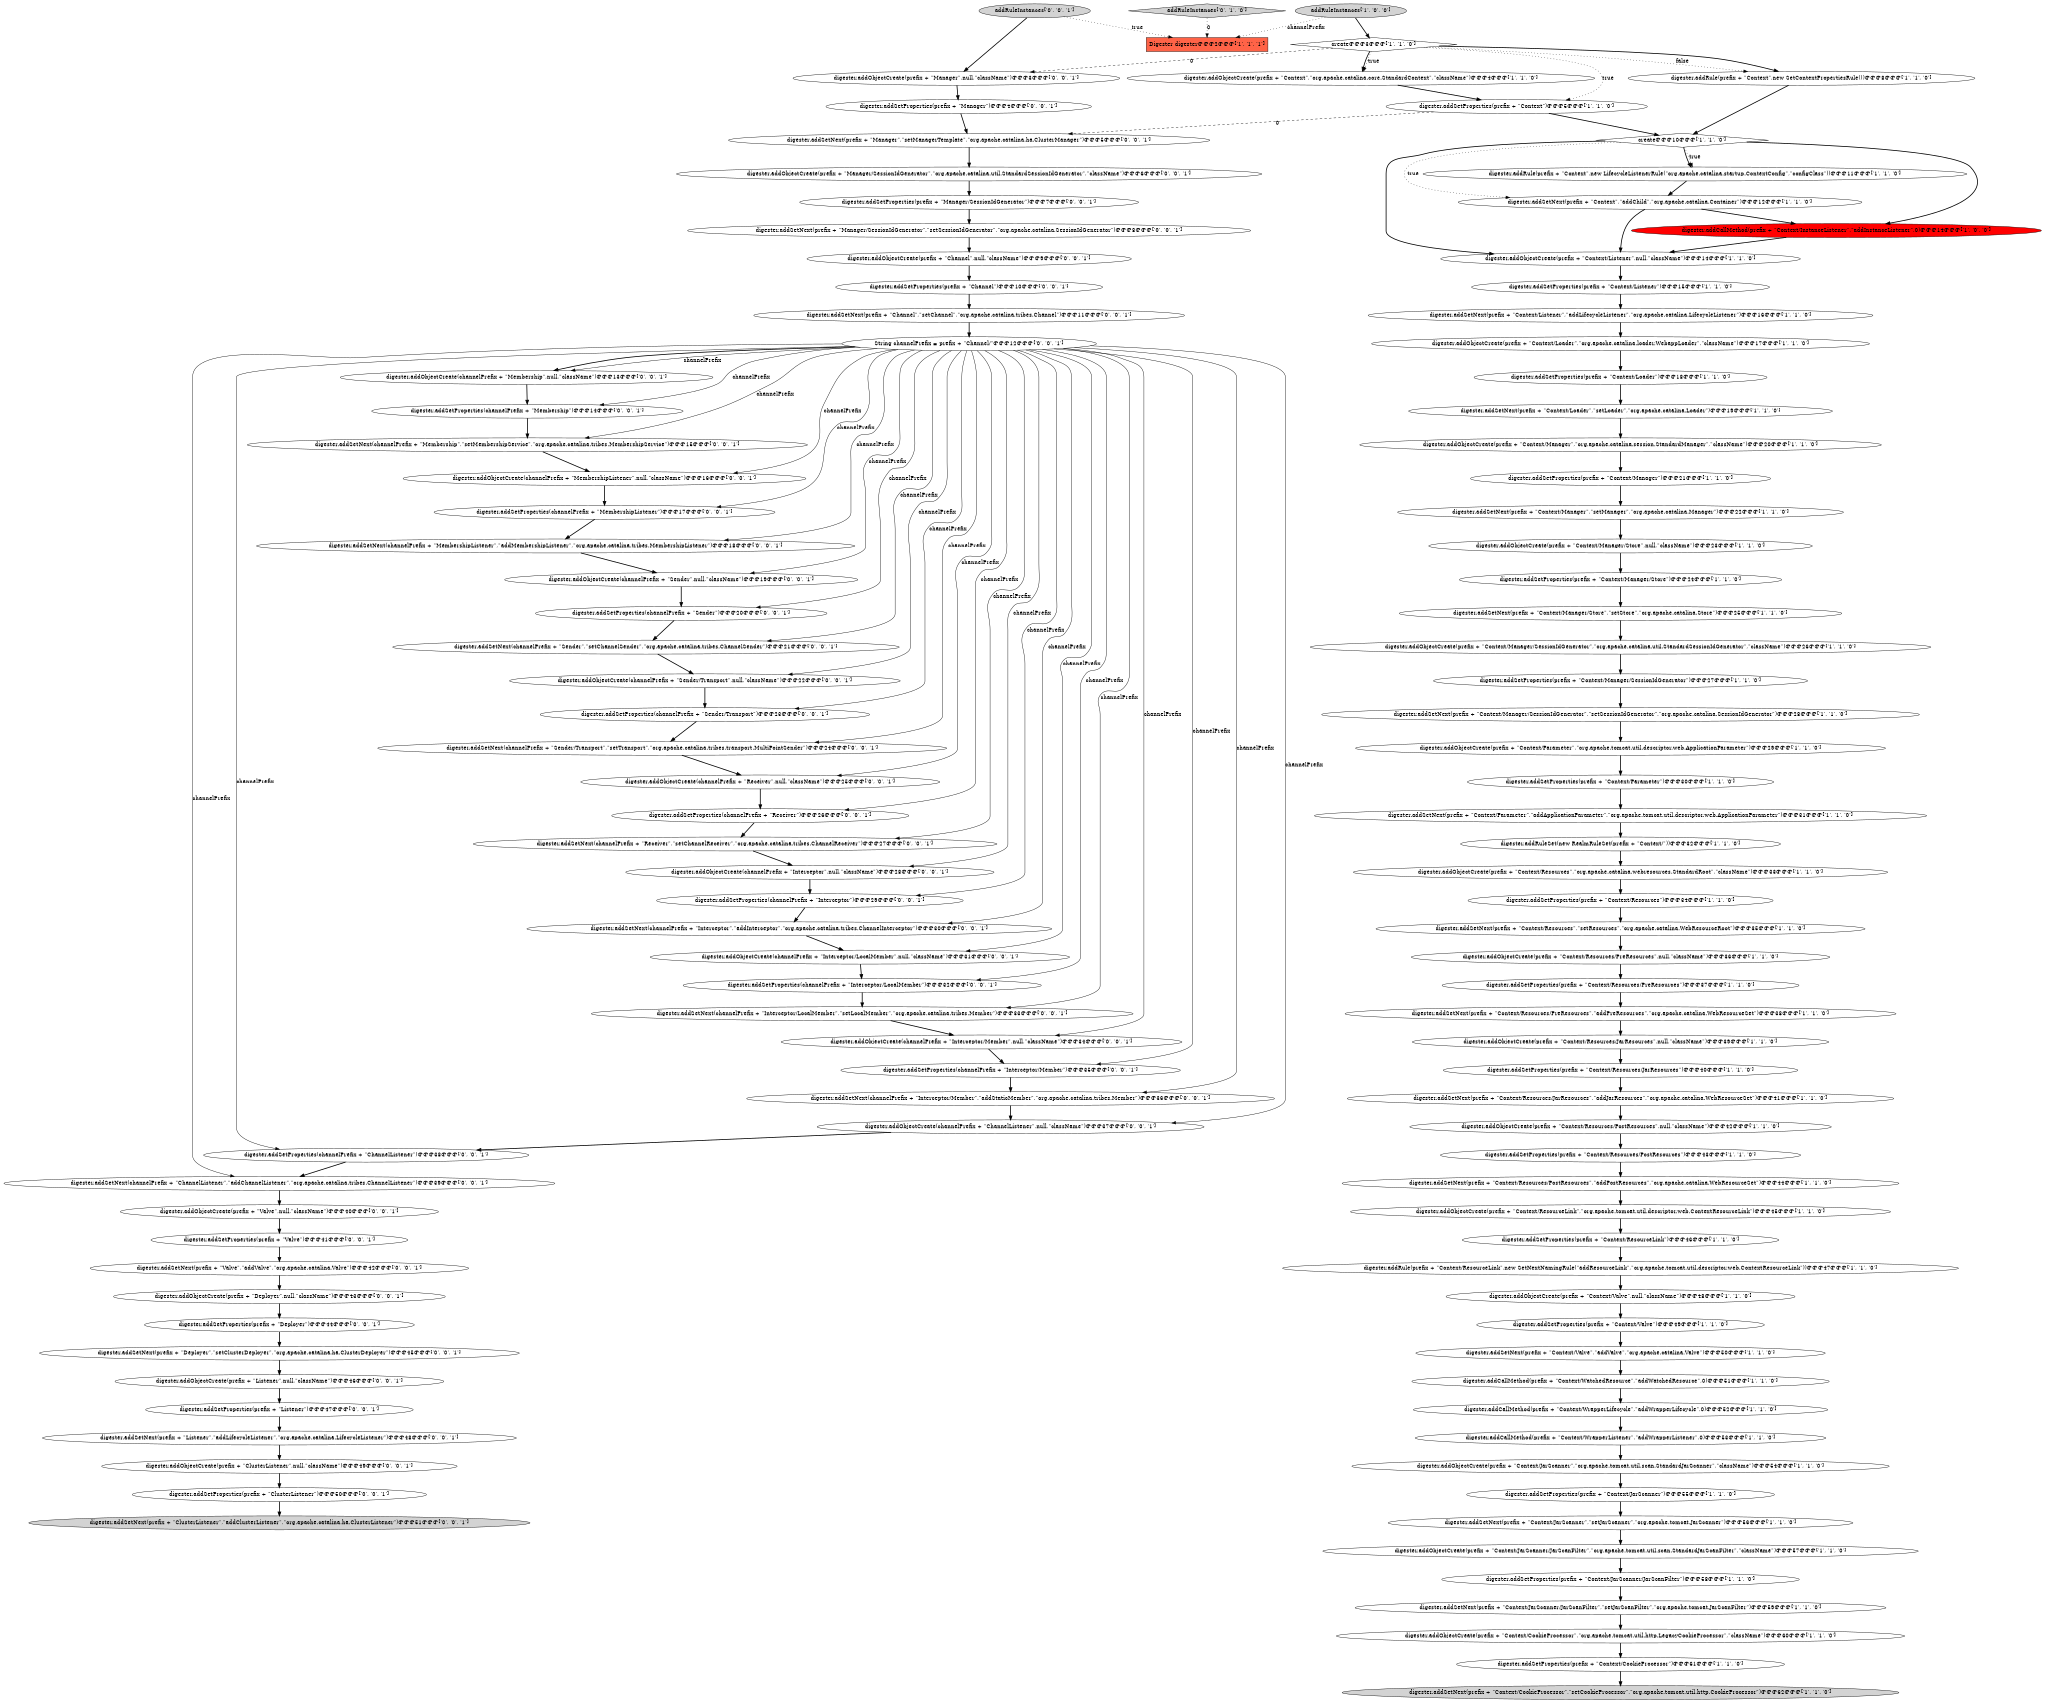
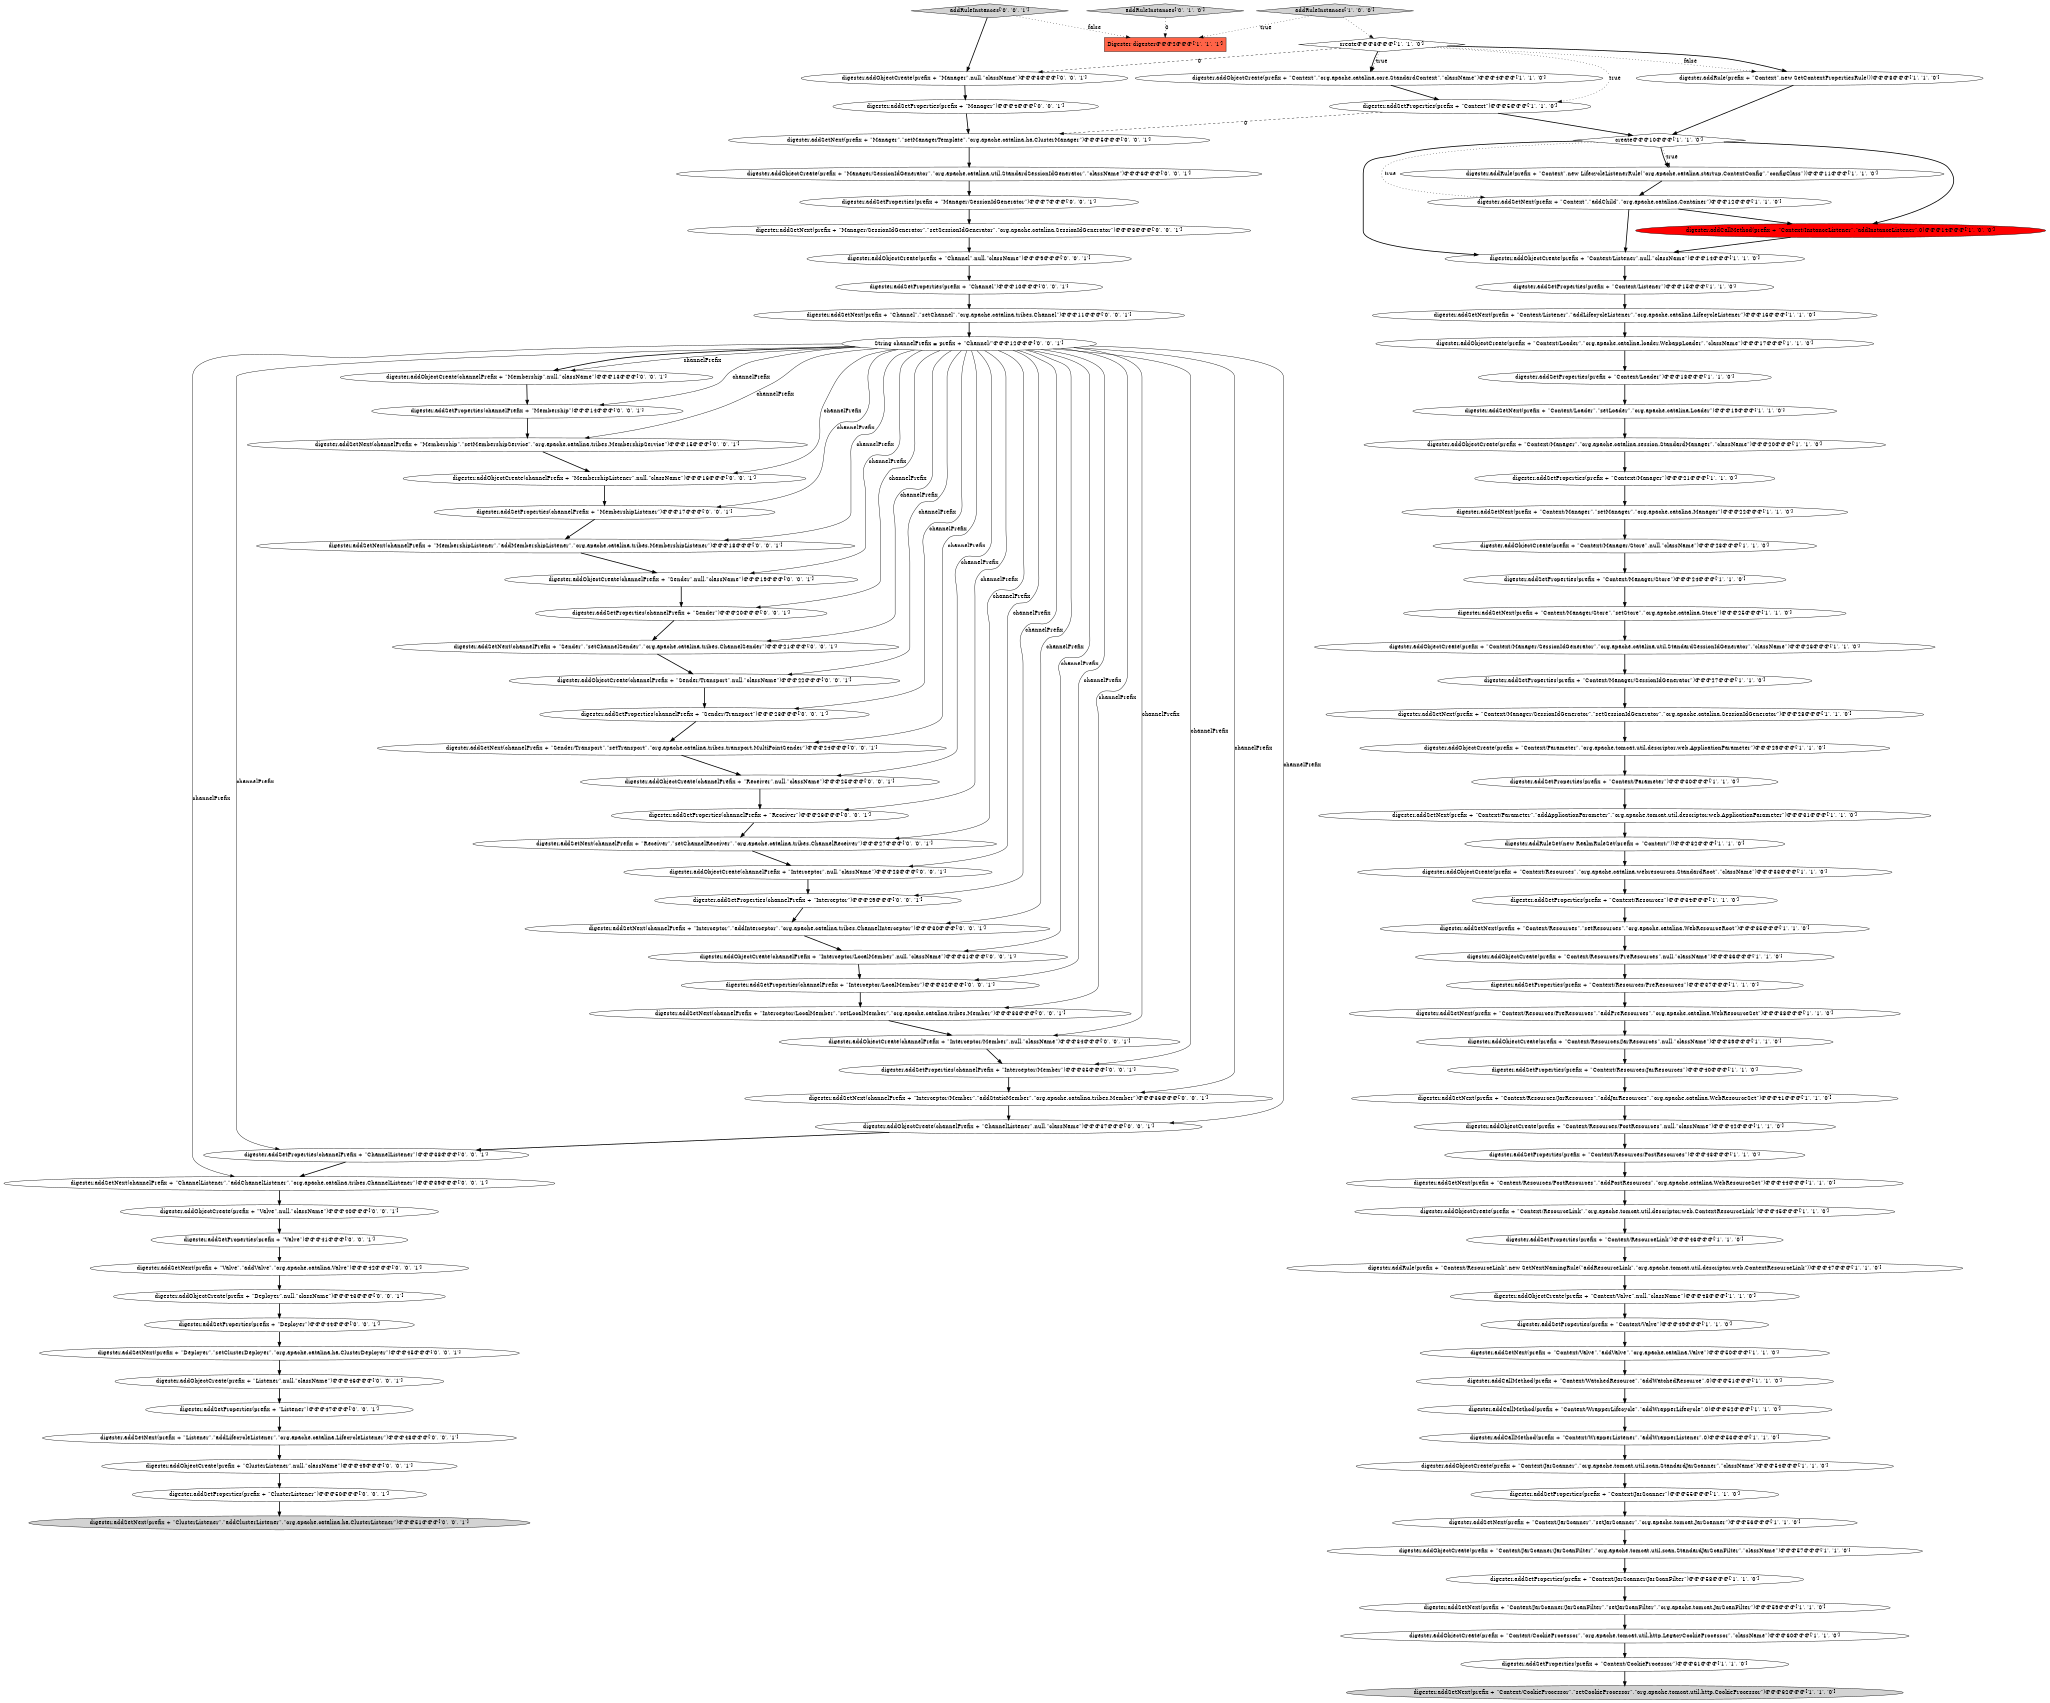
node "addRuleInstances['0', '0', '1']": shape ellipse -> diamond
node "addRuleInstances['1', '0', '0']": shape ellipse -> diamond
edge "addRuleInstances['1', '0', '0']" -> "create@@@3@@@['1', '1', '0']": style bold -> dotted
edge "addRuleInstances['0', '0', '1']" -> "Digester digester@@@2@@@['1', '1', '1']": label "true" -> "false"
edge "addRuleInstances['1', '0', '0']" -> "Digester digester@@@2@@@['1', '1', '1']": label "channelPrefix" -> "true"
